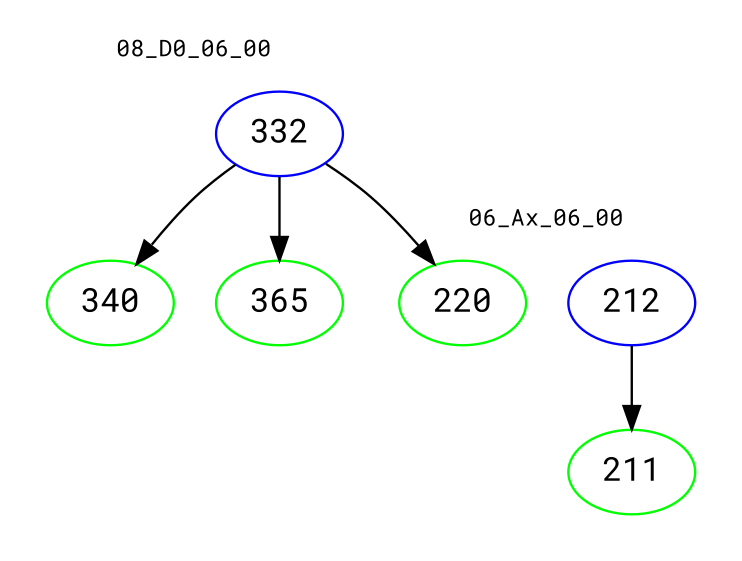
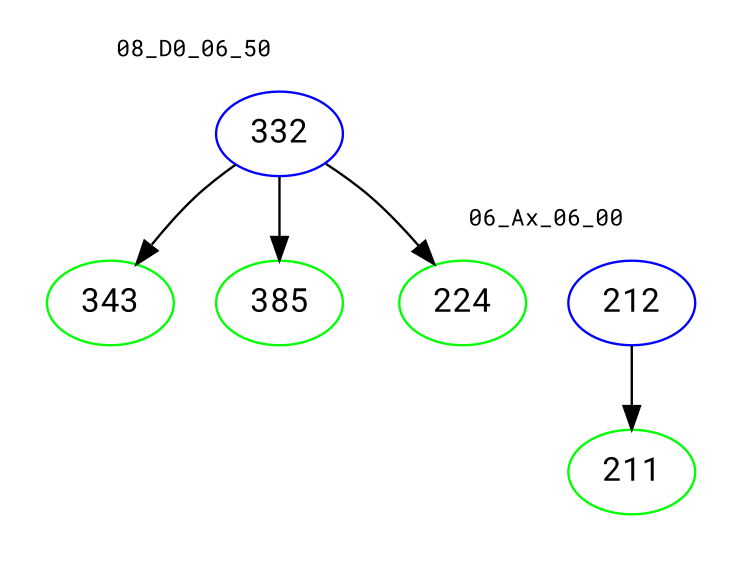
cluster "08_D0_06_00": label "08_D0_06_00" -> "08_D0_06_50"
node "340": label "340" -> "343"
node "365": label "365" -> "385"
node "220": label "220" -> "224"
